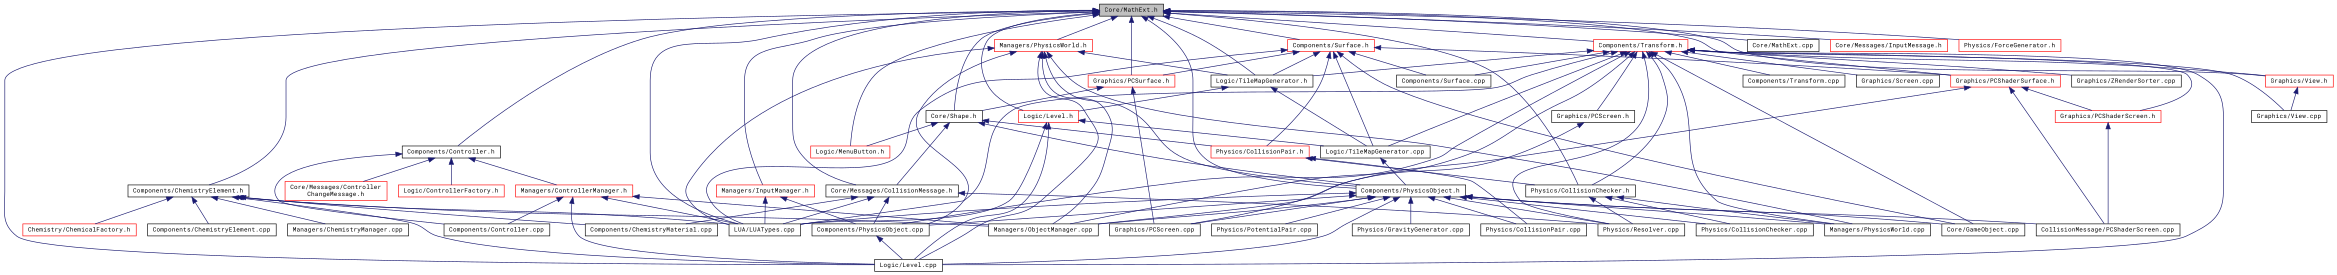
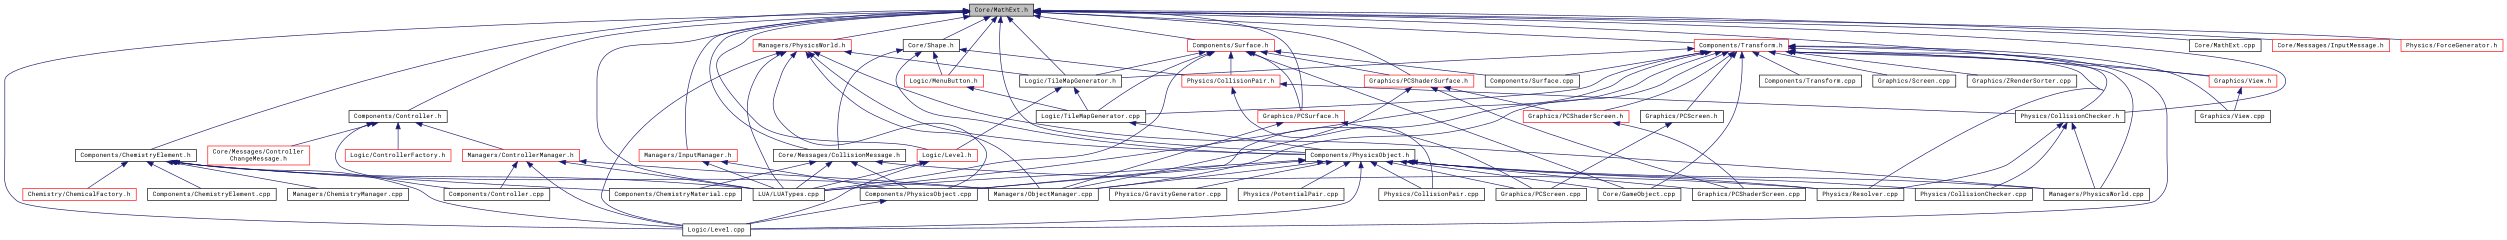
edge "Core/Shape.h" -> "Graphics/PCSurface.h": now "Managers/ObjectManager.cpp" -> "Graphics/PCSurface.h"
edge "Logic/TileMapGenerator.cpp" -> "Logic/Level.h": now "Logic/TileMapGenerator.cpp" -> "Logic/MenuButton.h"
node "CollisionMessage/PCShaderScreen.cpp": label "CollisionMessage/PCShaderScreen.cpp" -> "Graphics/PCShaderScreen.cpp"
